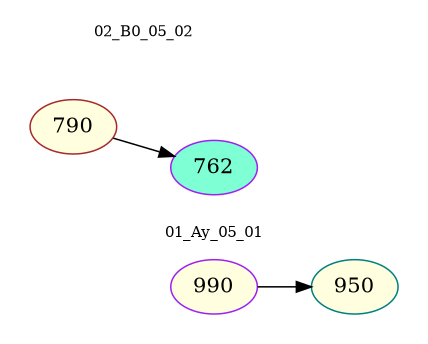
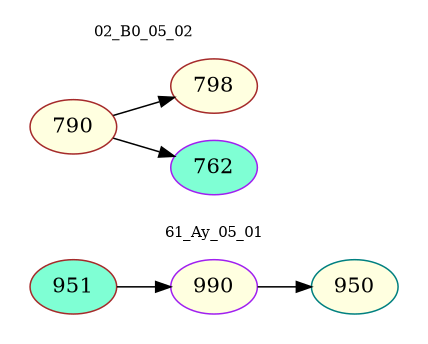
node "798": added
cluster "01_Ay_05_01": label "01_Ay_05_01" -> "61_Ay_05_01"
node "951": added
